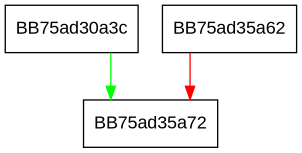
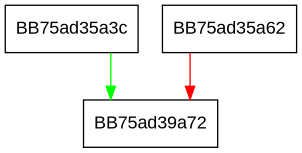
node "BB75ad30a3c": label "BB75ad30a3c" -> "BB75ad35a3c"
node "BB75ad35a72": label "BB75ad35a72" -> "BB75ad39a72"
